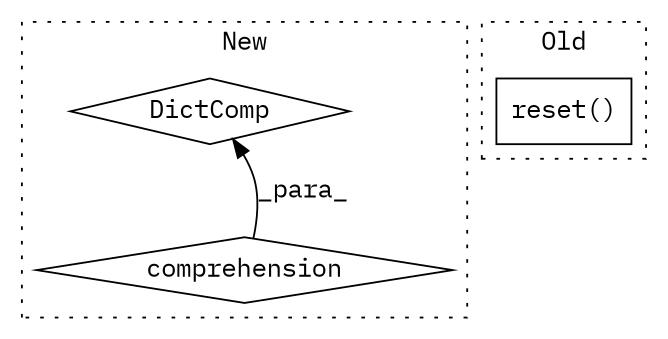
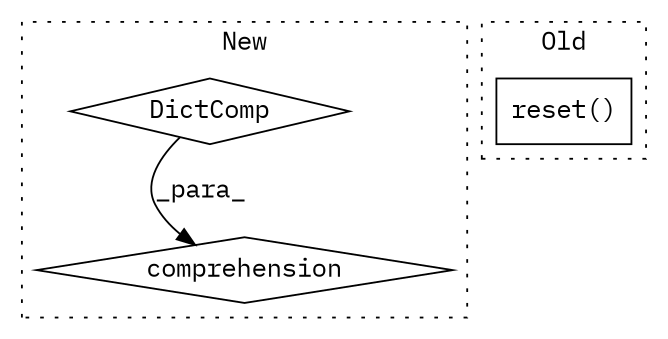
edge "comprehension" -> "DictComp": reversed
